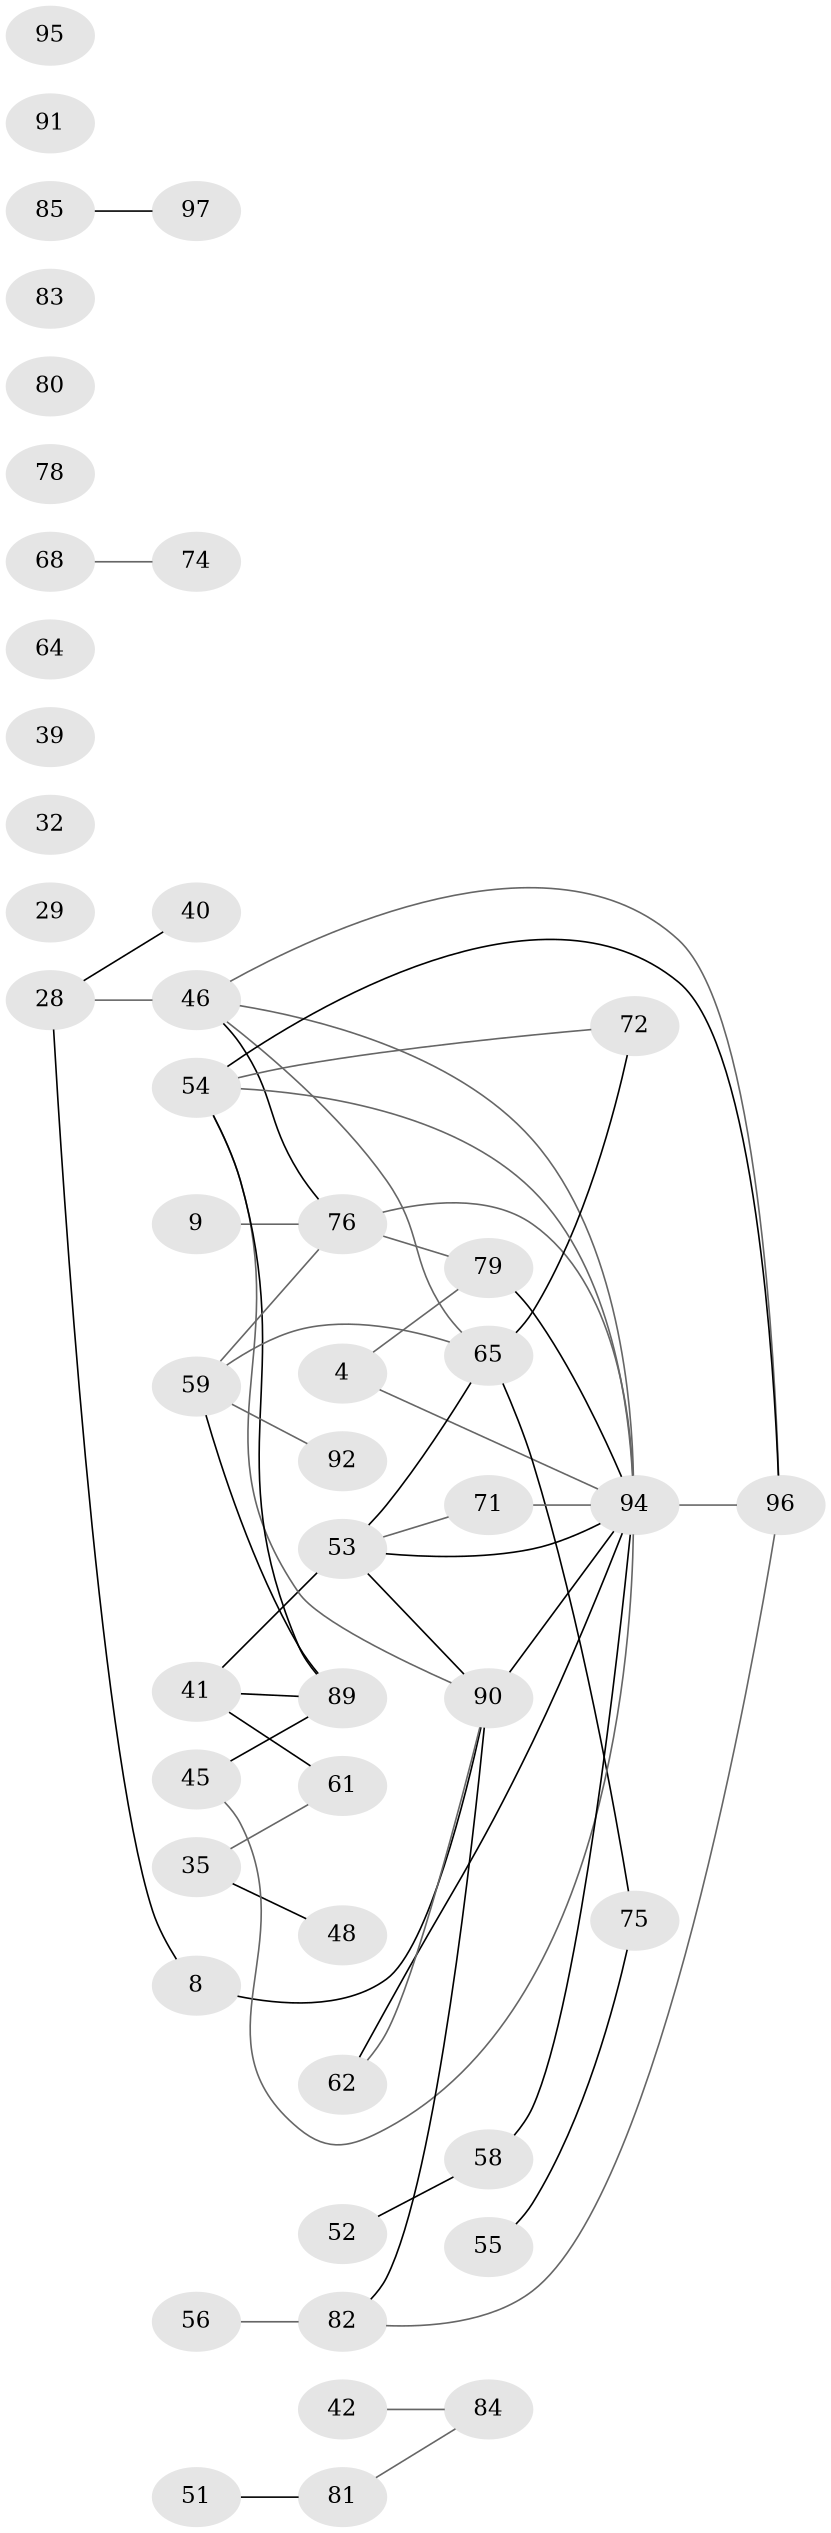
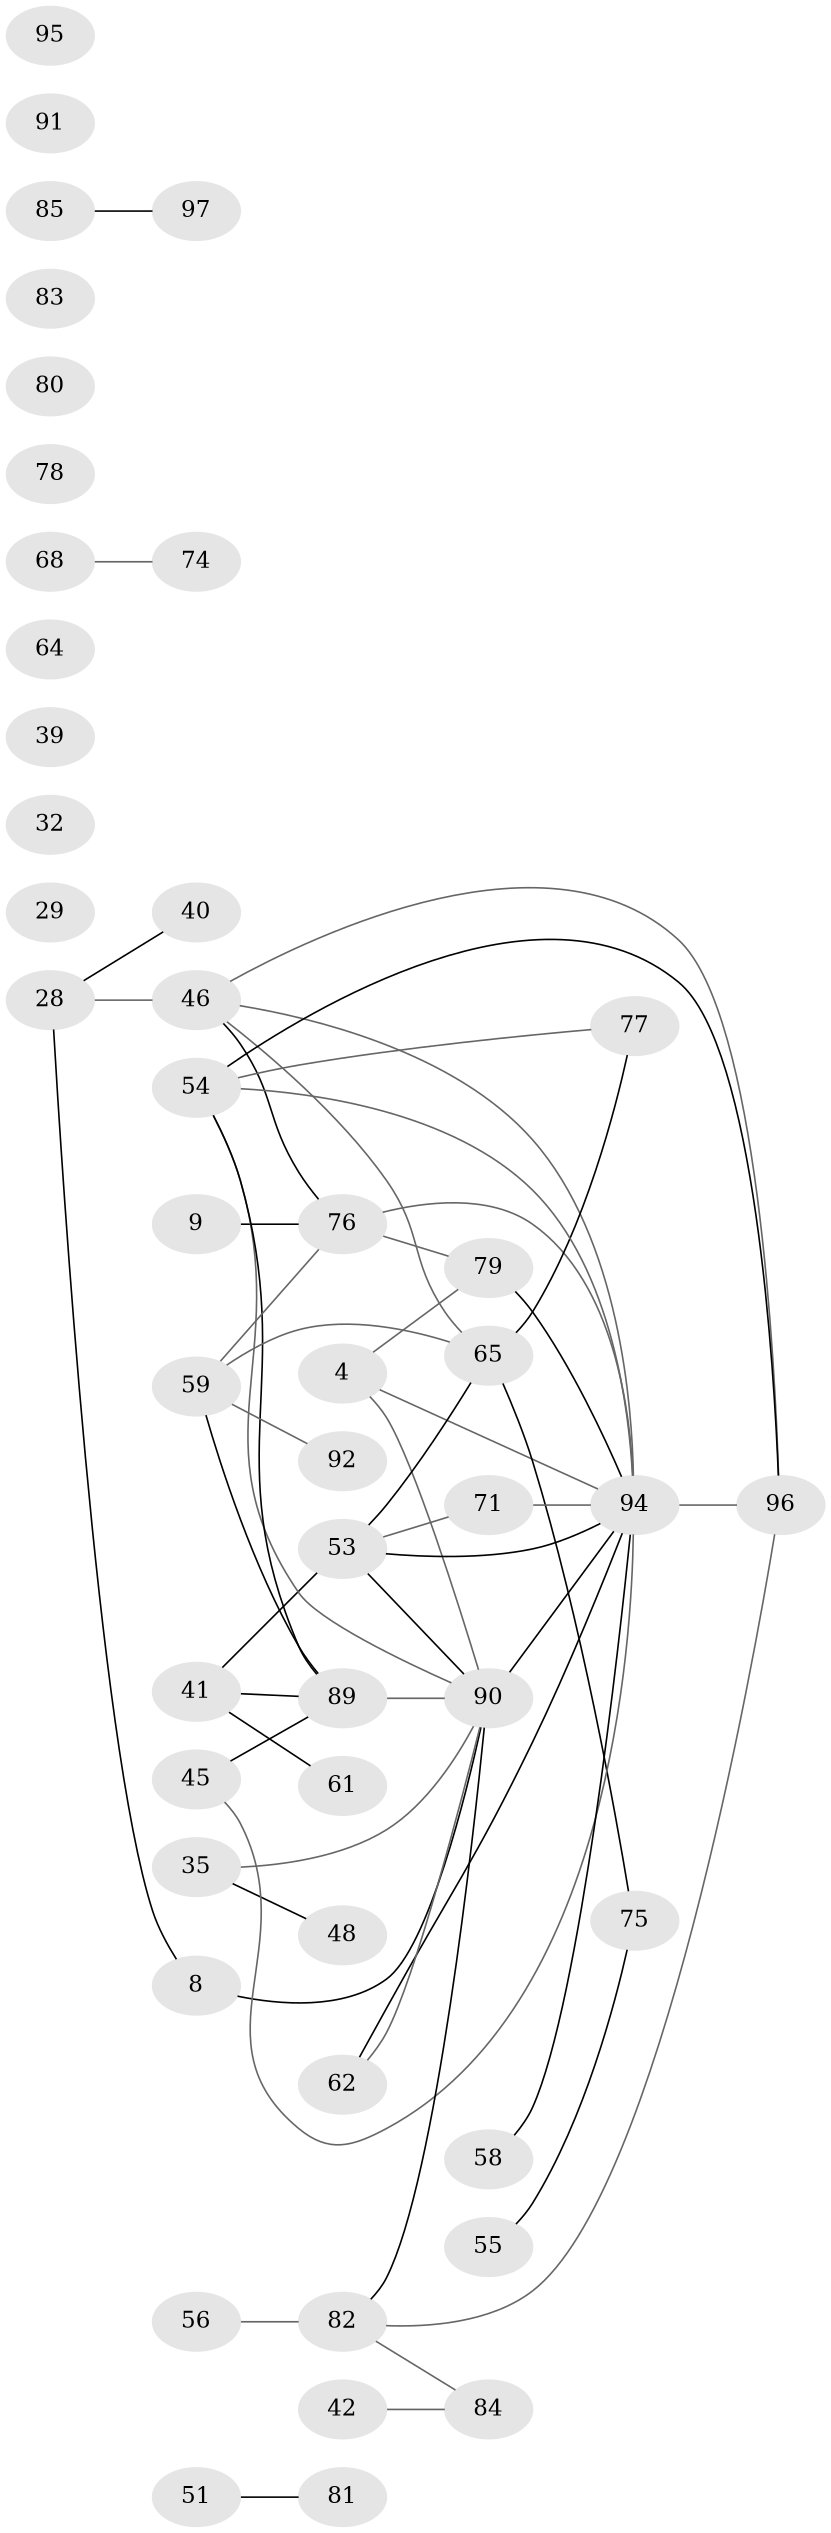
node "72": label "72" -> "77"
edge "9" -- "76": color gray40 -> black
edge "4" -- "90": added
edge "89" -- "90": added
edge "61" -- "35": now "90" -- "35"
node "52": removed
edge "84" -- "81": now "84" -- "82"
